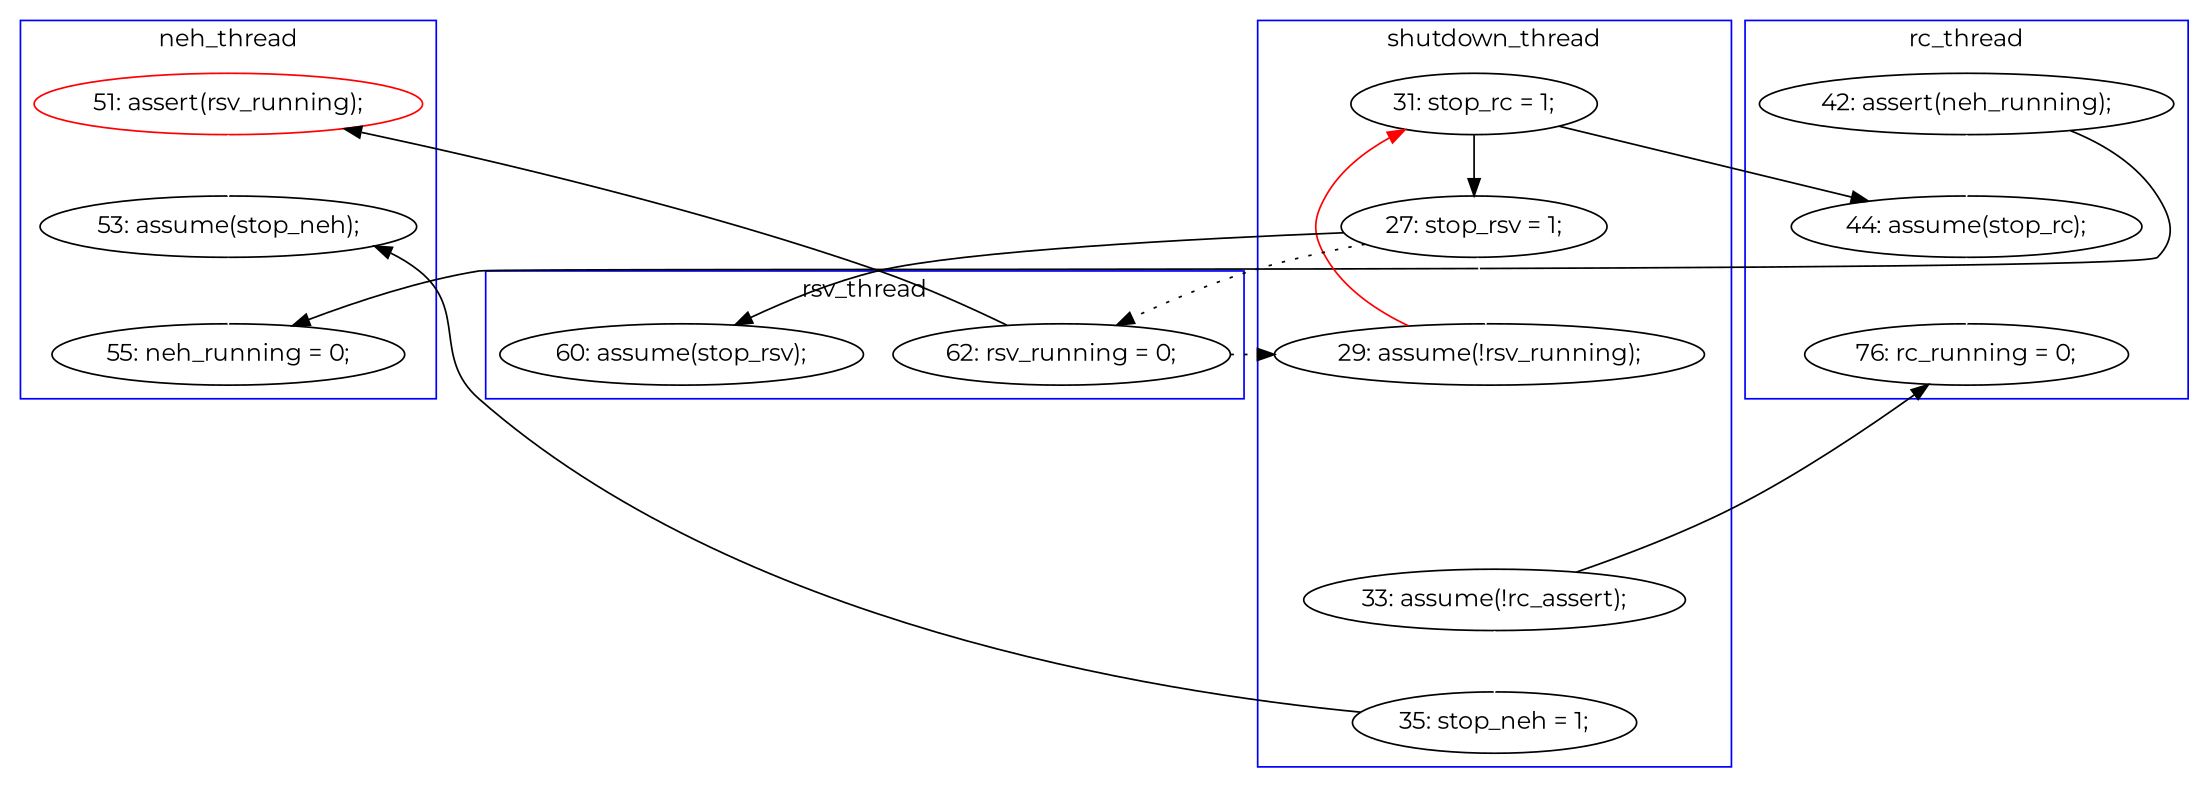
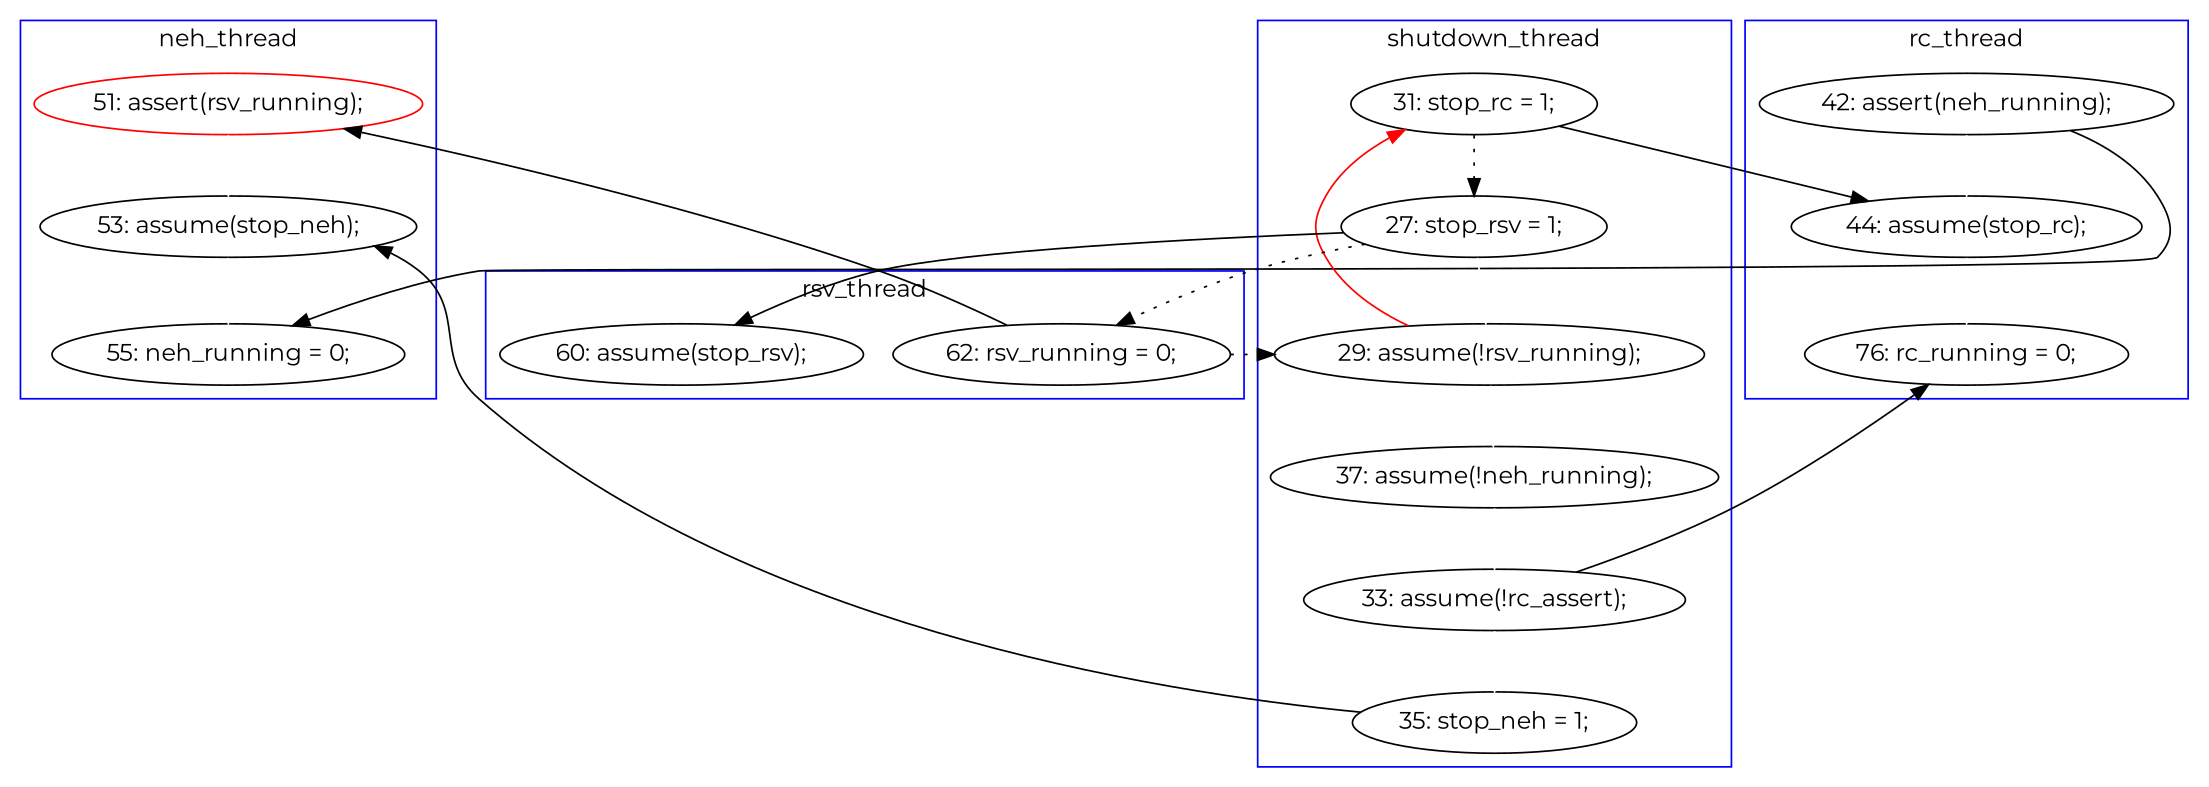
edge "31: stop_rc = 1;" -> "27: stop_rsv = 1;": style solid -> dotted
node "37: assume(!neh_running);": added
